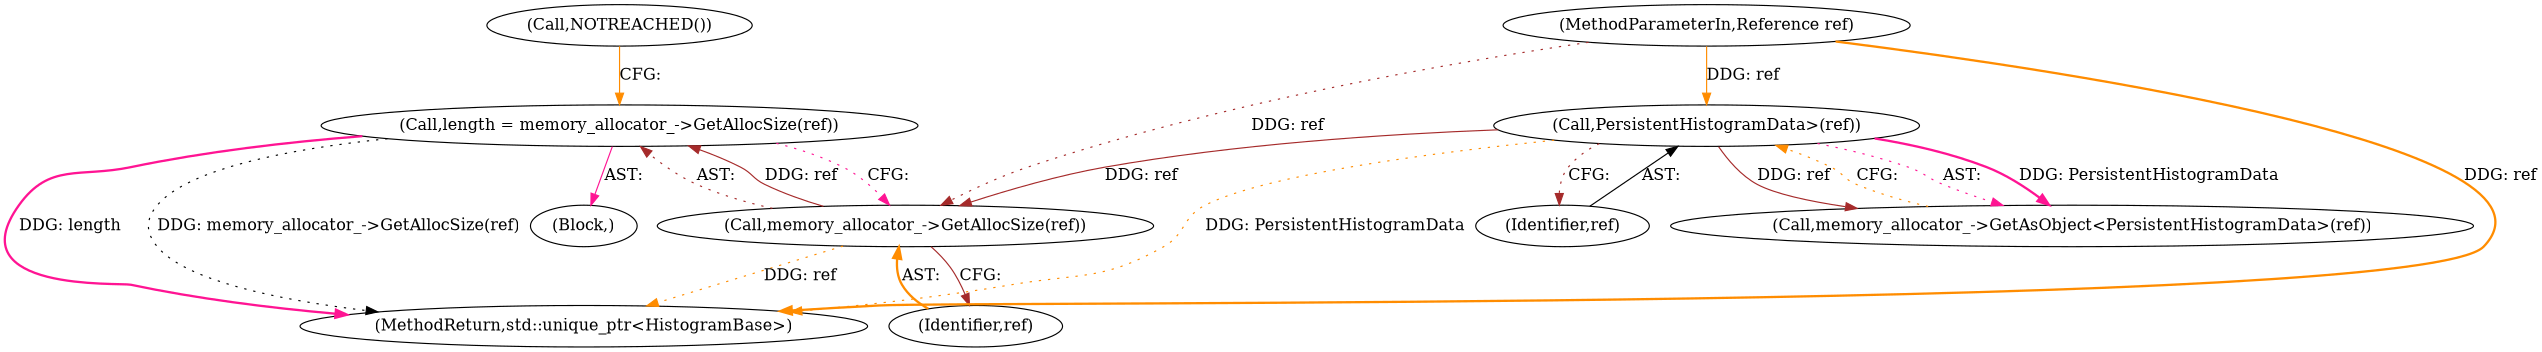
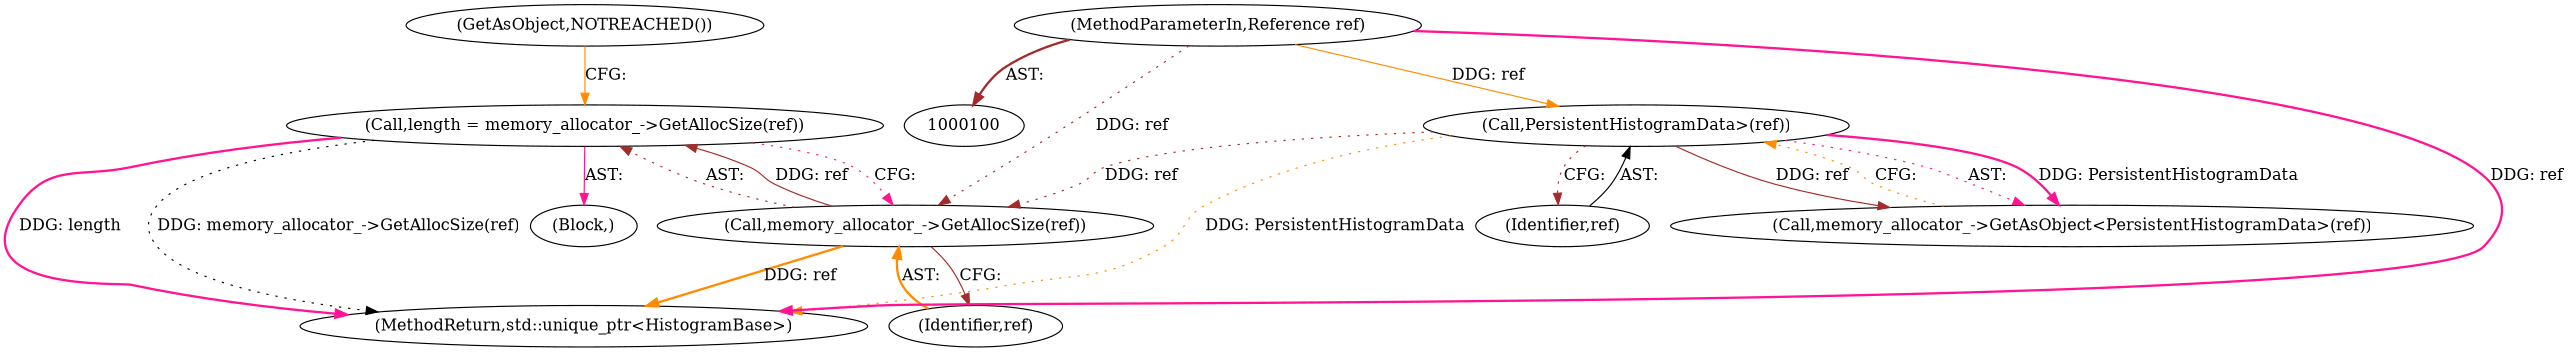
node "(Call,NOTREACHED())": label "(Call,NOTREACHED())" -> "(GetAsObject,NOTREACHED())"
node "1000100": added
edge "(Call,PersistentHistogramData>(ref))" -> "(Call,memory_allocator_->GetAllocSize(ref))": style solid -> dotted
edge "(Call,memory_allocator_->GetAllocSize(ref))" -> "(MethodReturn,std::unique_ptr<HistogramBase>)": style dotted -> bold
edge "(MethodParameterIn,Reference ref)" -> "(MethodReturn,std::unique_ptr<HistogramBase>)": color darkorange -> deeppink
